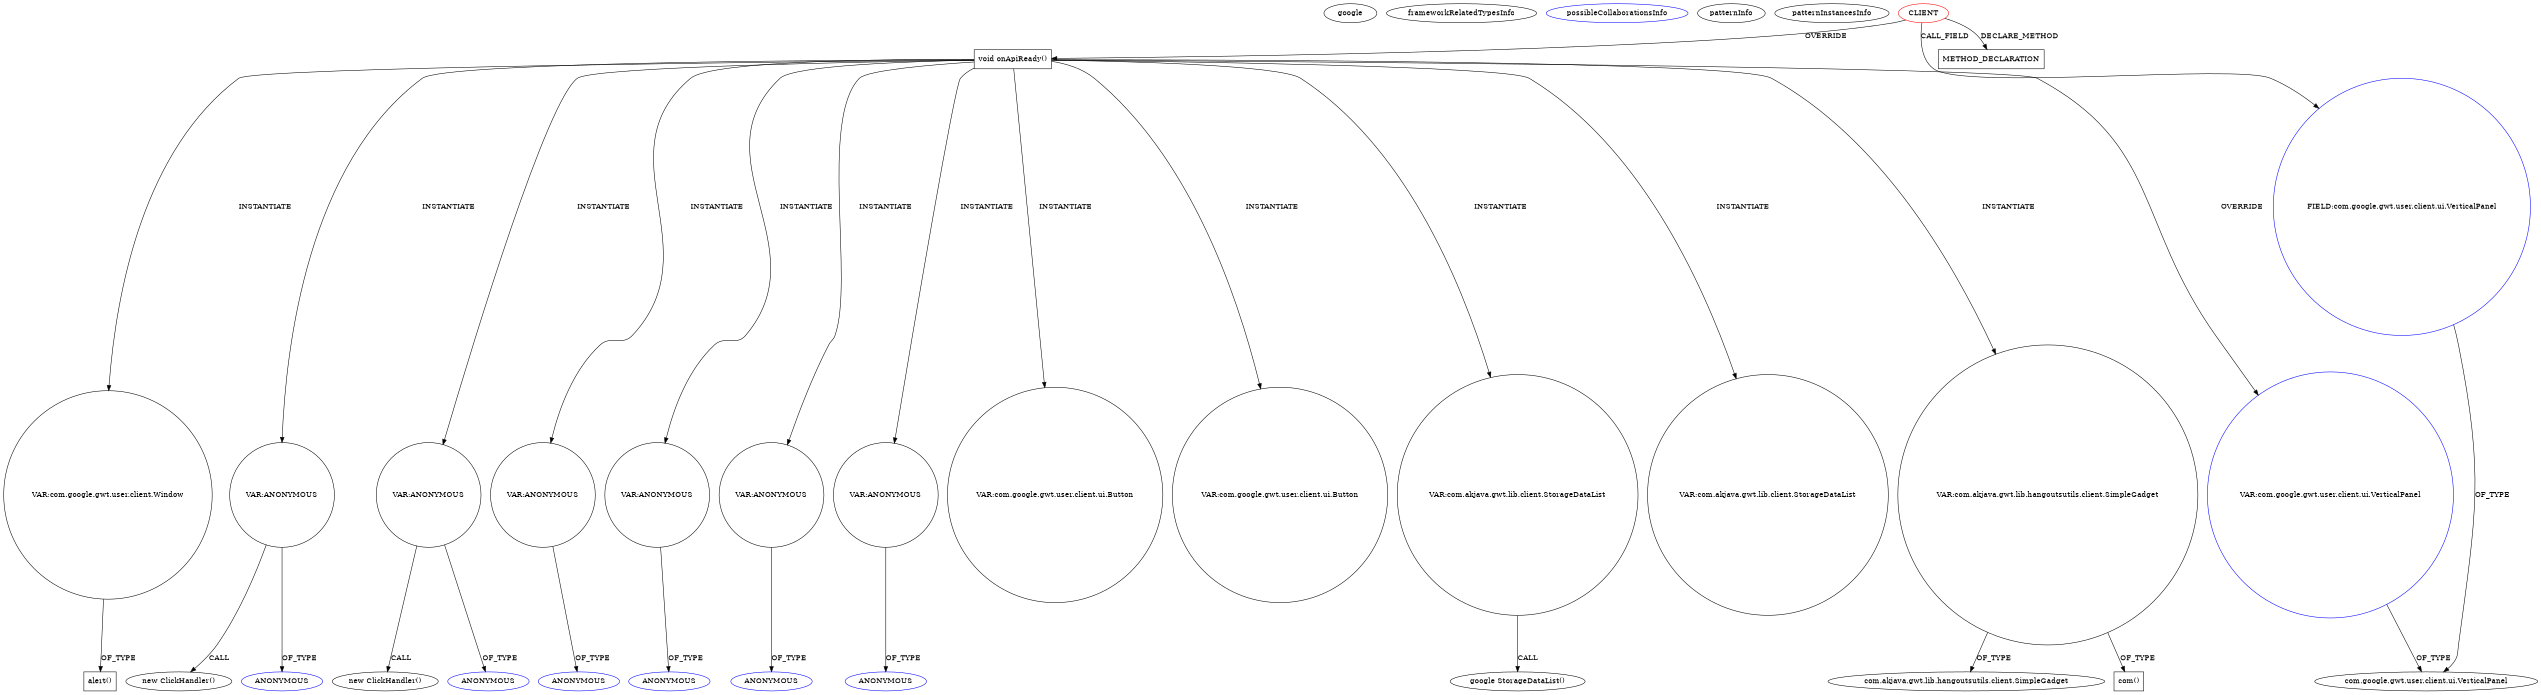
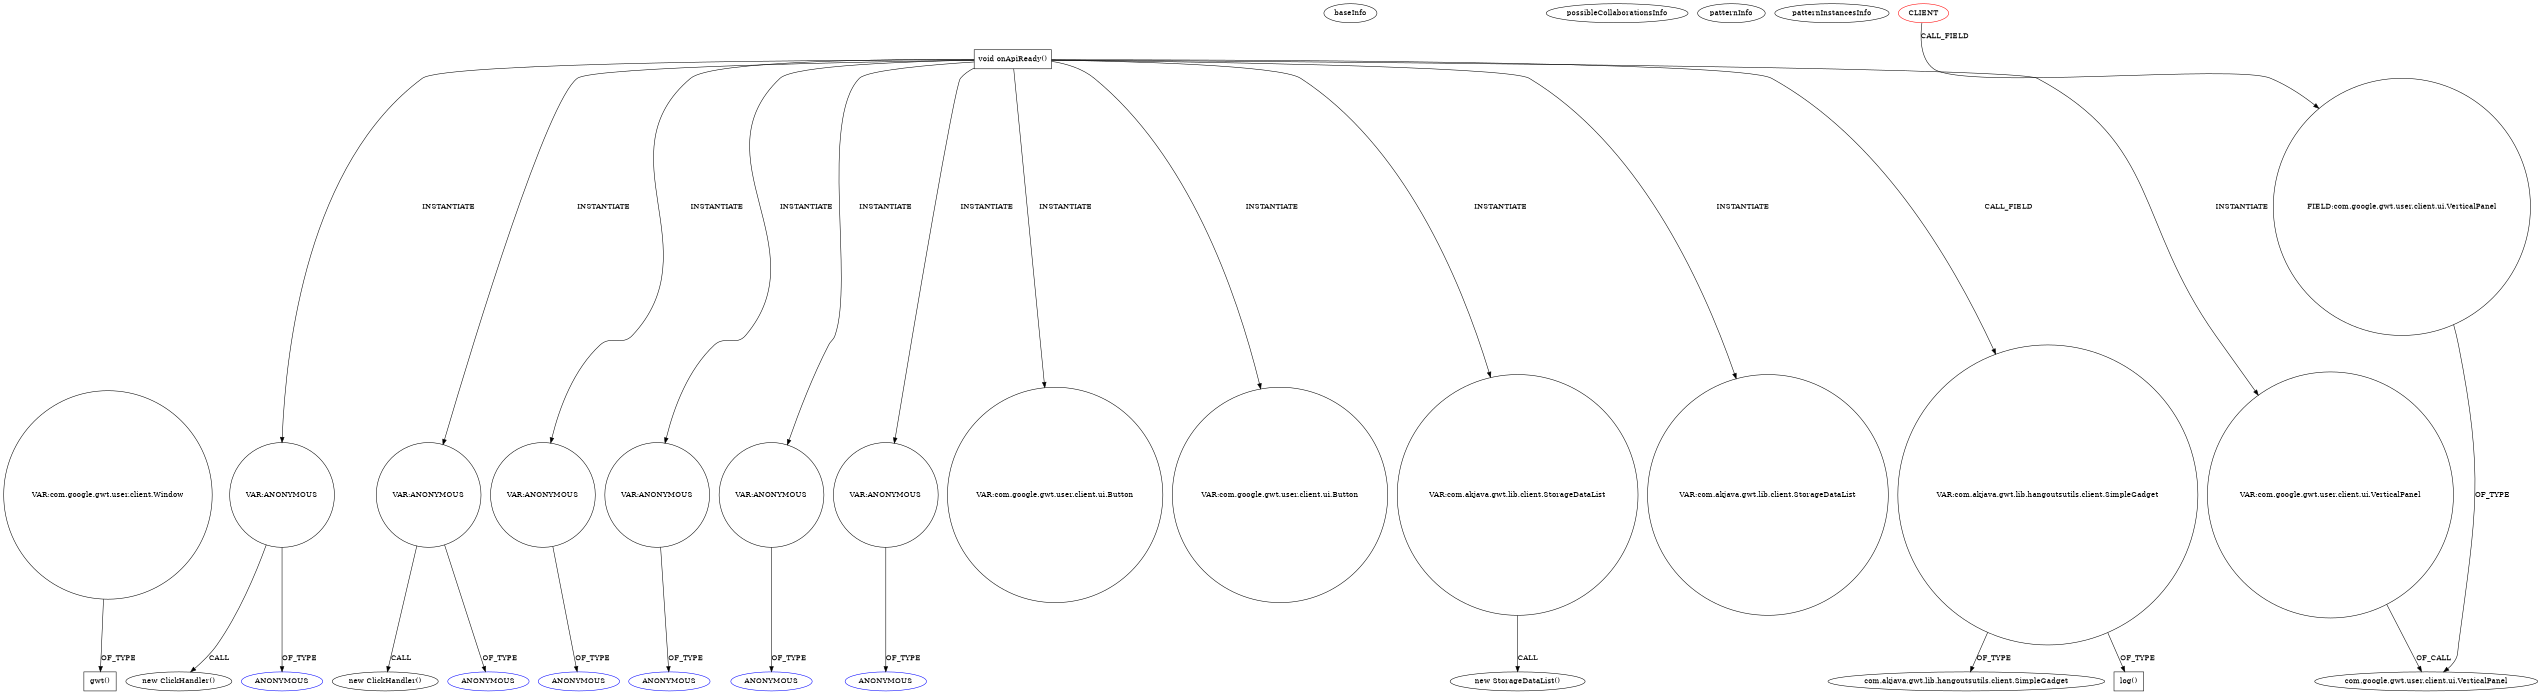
node "google": label "google" -> "baseInfo"
node "frameworkRelatedTypesInfo": removed
node "possibleCollaborationsInfo": color blue -> black
edge "CLIENT" -> "void onApiReady()": removed, label "OVERRIDE"
node "METHOD_DECLARATION": removed
edge "void onApiReady()" -> "VAR:com.google.gwt.user.client.Window": removed, label "INSTANTIATE"
edge "void onApiReady()" -> "VAR:com.akjava.gwt.lib.hangoutsutils.client.SimpleGadget": label "INSTANTIATE" -> "CALL_FIELD"
edge "void onApiReady()" -> "VAR:com.google.gwt.user.client.ui.VerticalPanel": label "OVERRIDE" -> "INSTANTIATE"
node "FIELD:com.google.gwt.user.client.ui.VerticalPanel": color blue -> black
node "VAR:com.google.gwt.user.client.ui.VerticalPanel": color blue -> black
edge "VAR:com.google.gwt.user.client.ui.VerticalPanel" -> "com.google.gwt.user.client.ui.VerticalPanel": label "OF_TYPE" -> "OF_CALL"
node "alert()": label "alert()" -> "gwt()"
node "google StorageDataList()": label "google StorageDataList()" -> "new StorageDataList()"
node "com()": label "com()" -> "log()"
